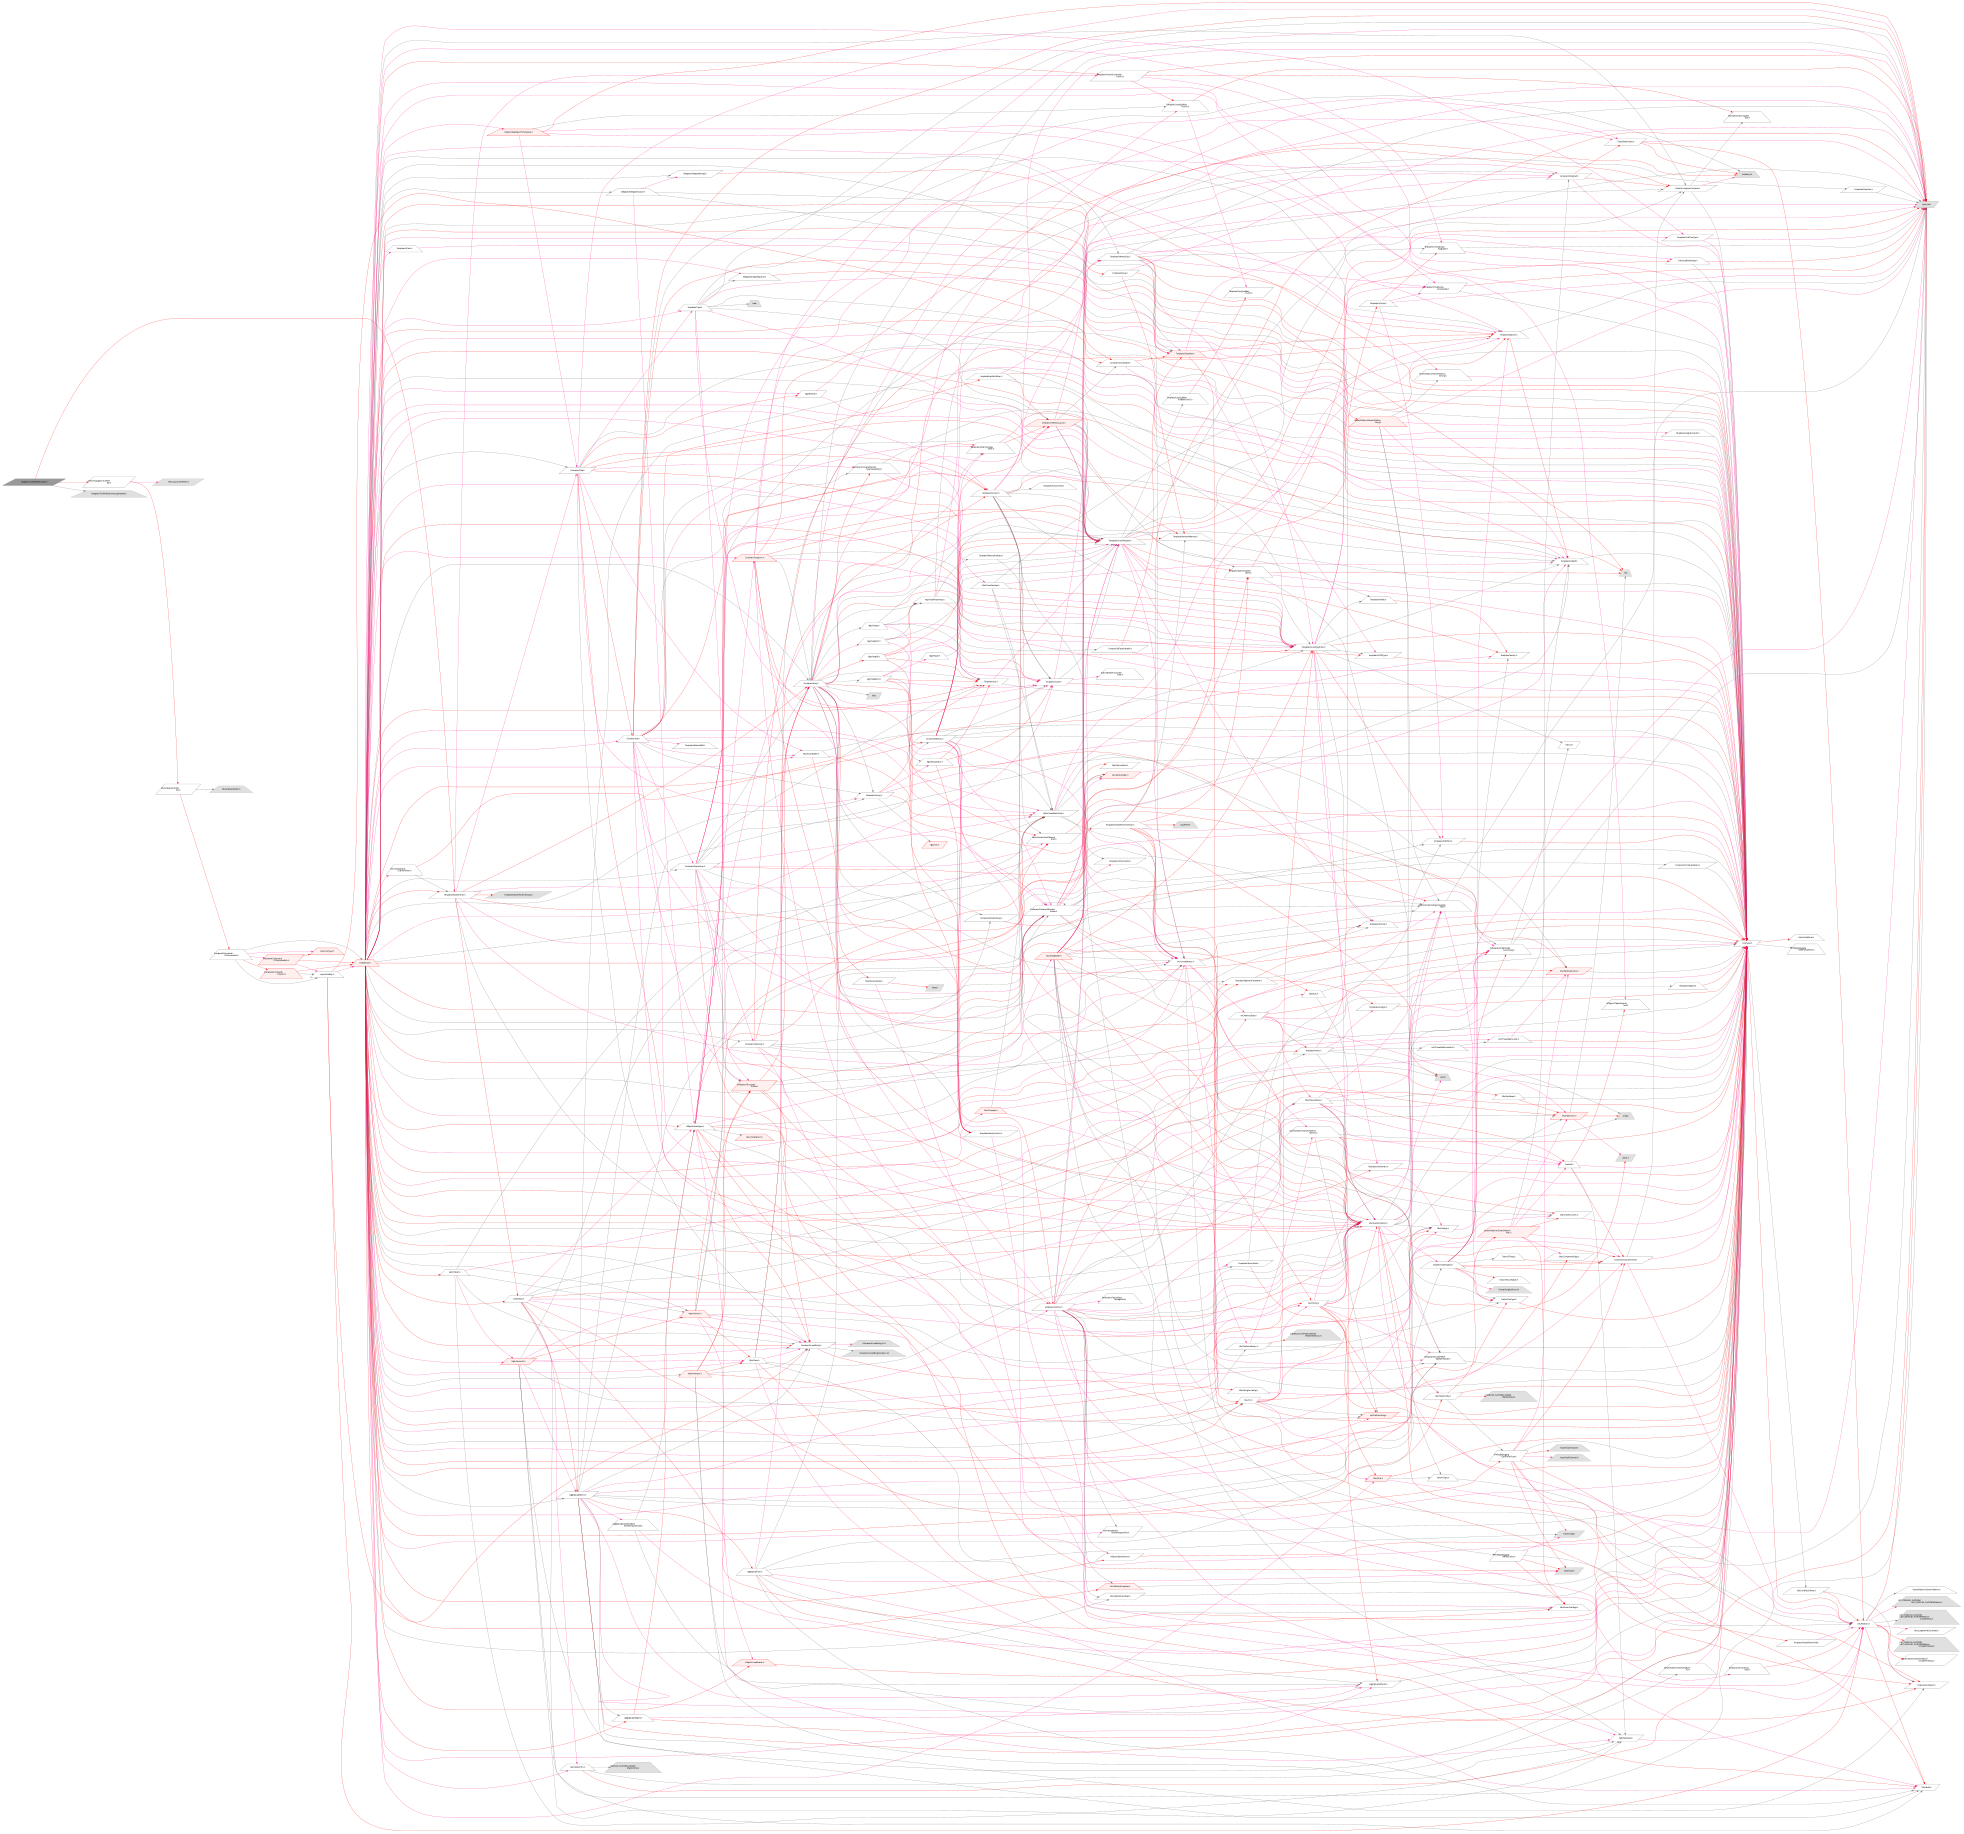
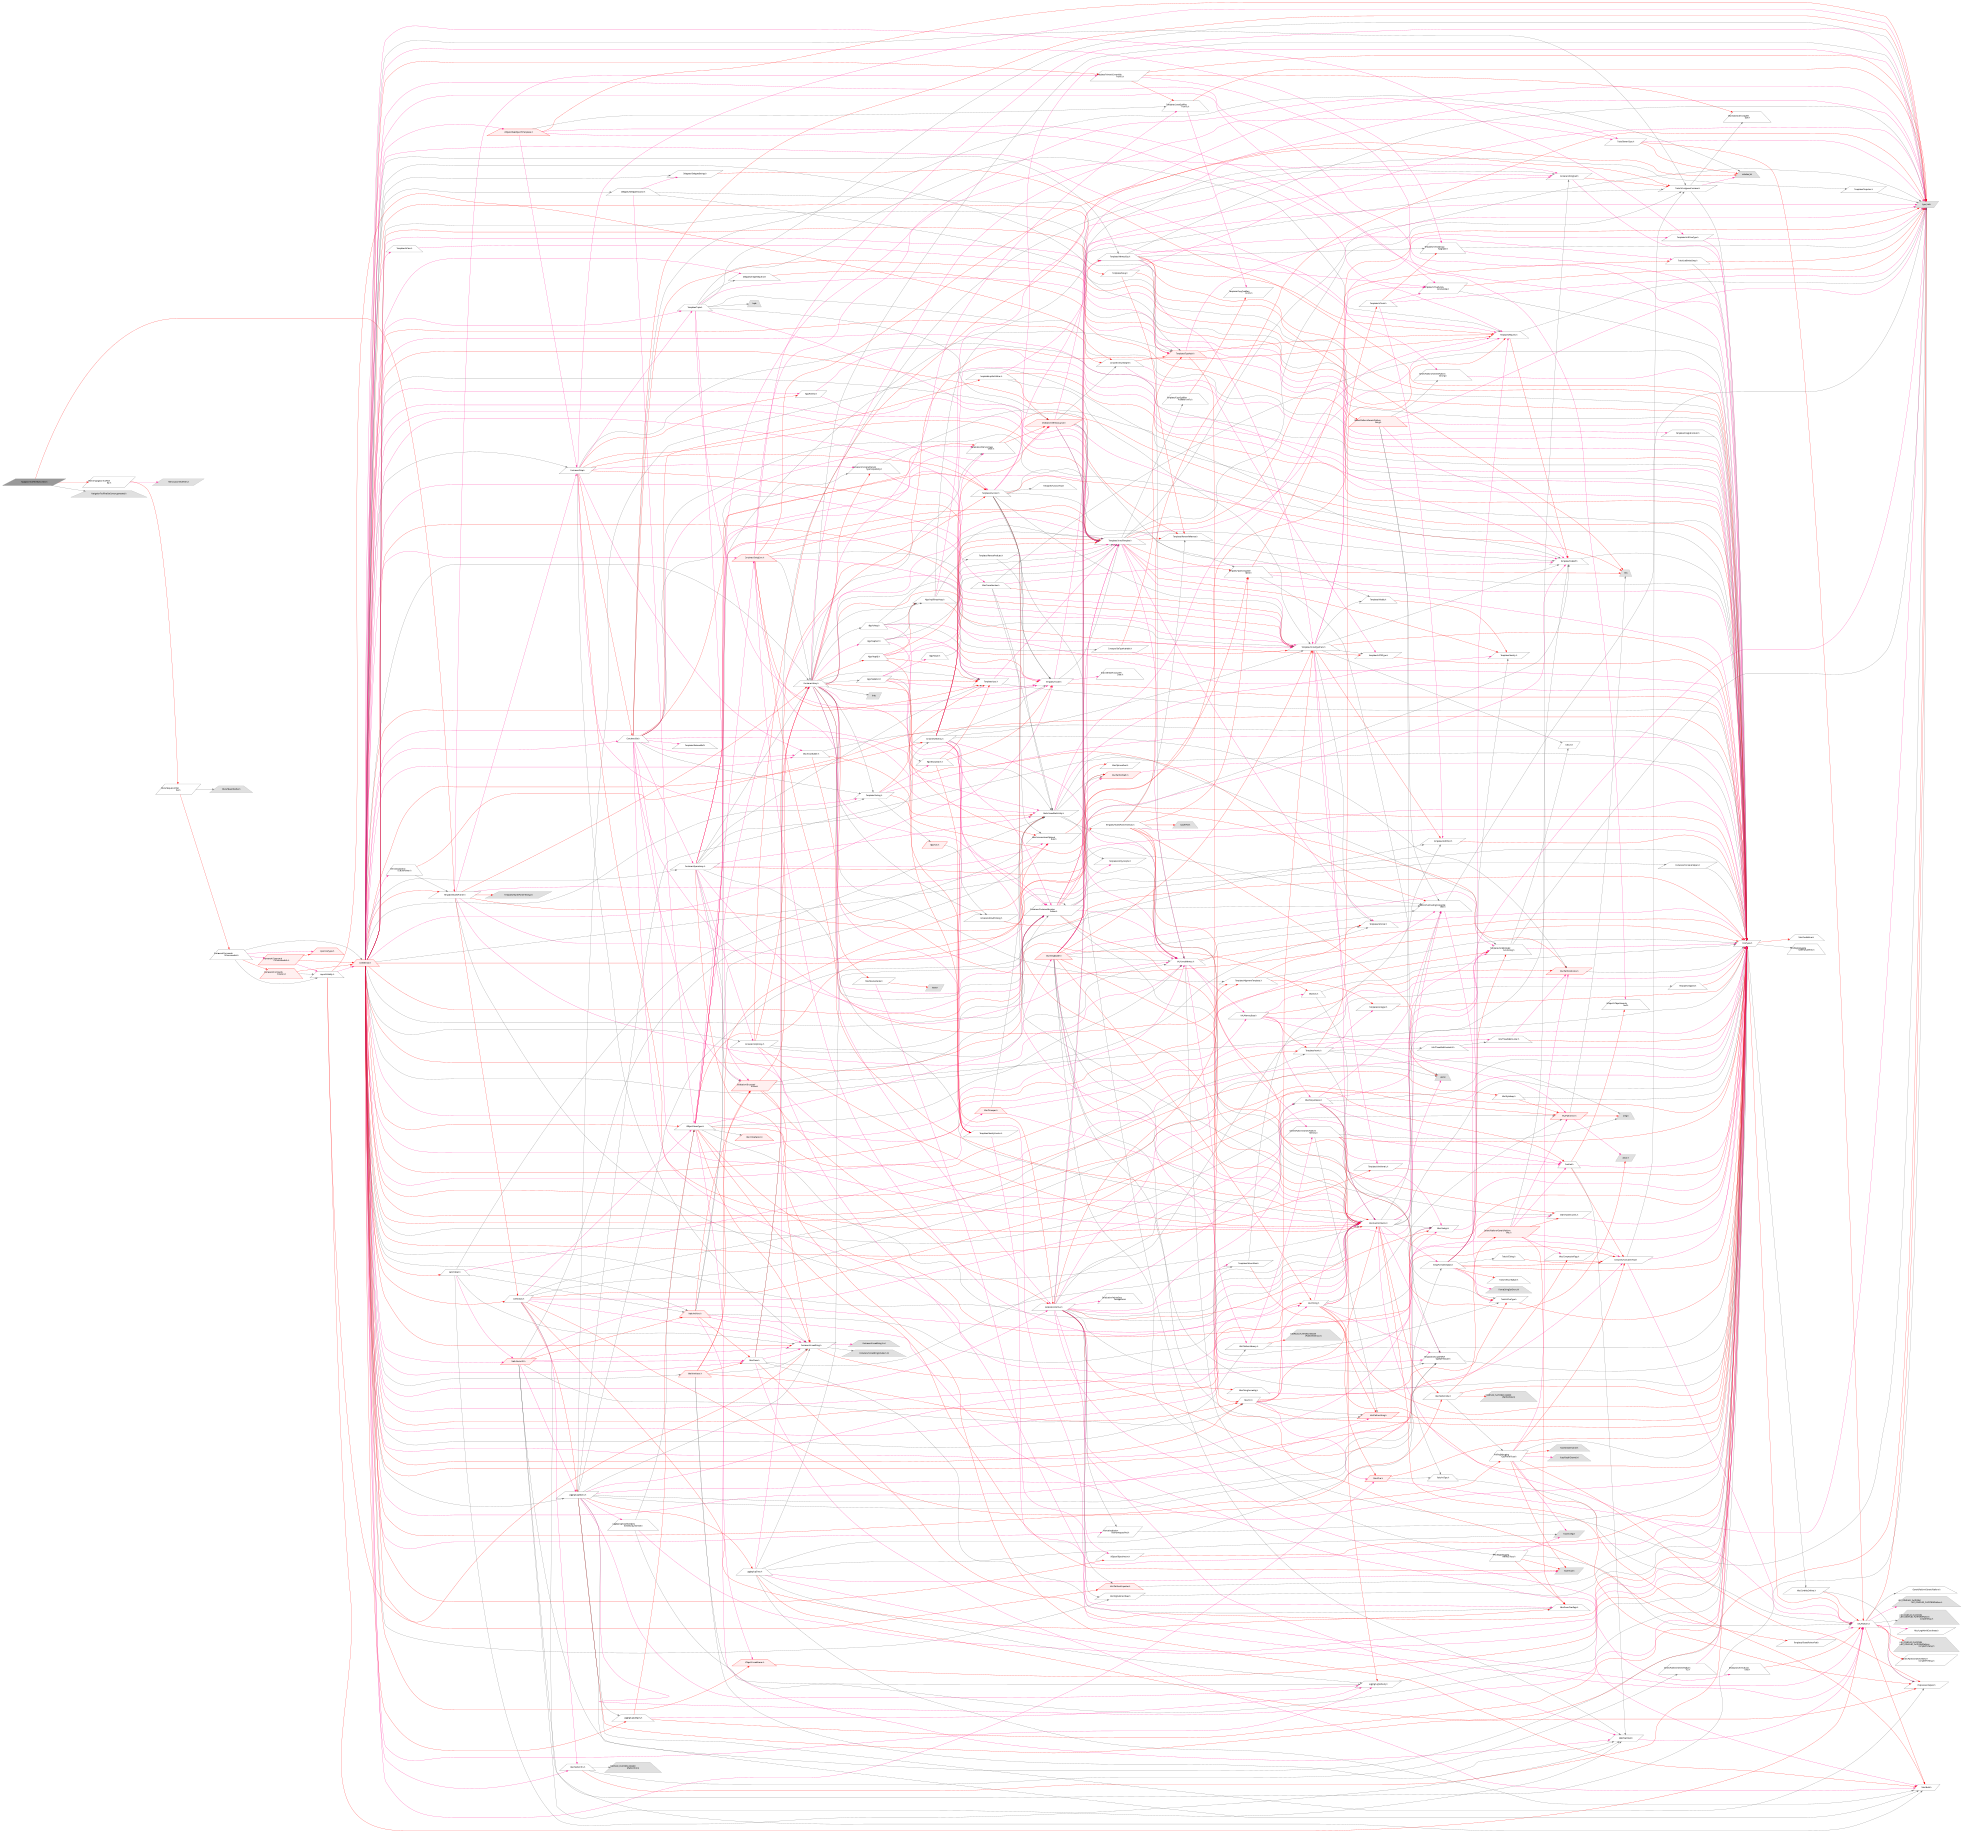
edge "Containers/StringFwd.h" -> "Traits/ElementType.h": removed
edge "Containers/ScriptArray.h" -> "Containers/AllowShrinking.h": now "Algo/Sort.h" -> "Containers/AllowShrinking.h"
